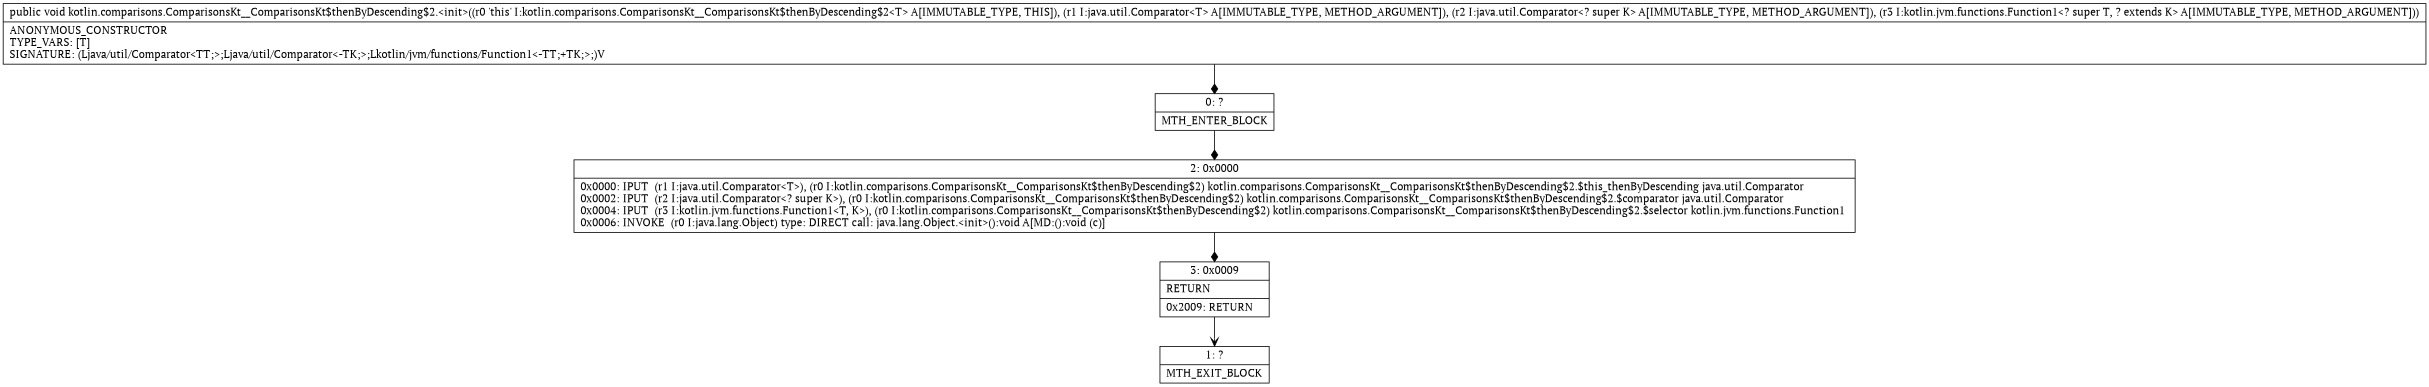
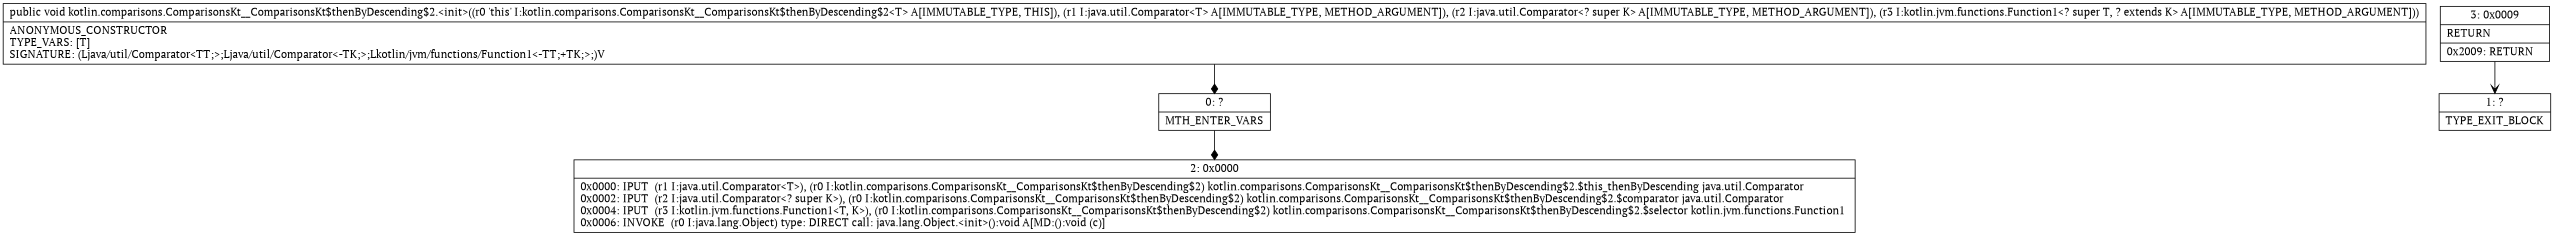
node "0: ?": text "MTH_ENTER_BLOCK" -> "MTH_ENTER_VARS"
edge "2: 0x0000" -> "3: 0x0009": removed
node "1: ?": text "MTH_EXIT_BLOCK" -> "TYPE_EXIT_BLOCK"
